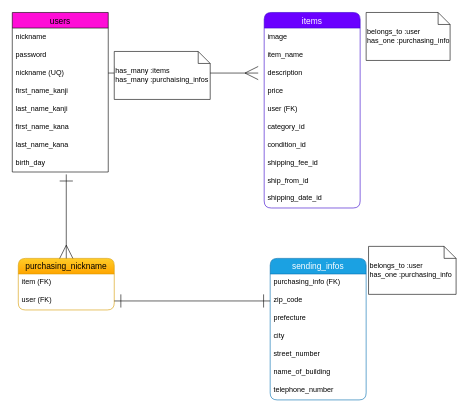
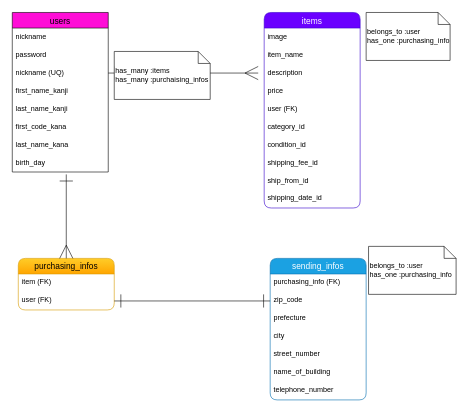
node "first_name_kana": label "first_name_kana" -> "first_code_kana"
node "purchasing_nickname": label "purchasing_nickname" -> "purchasing_infos"
